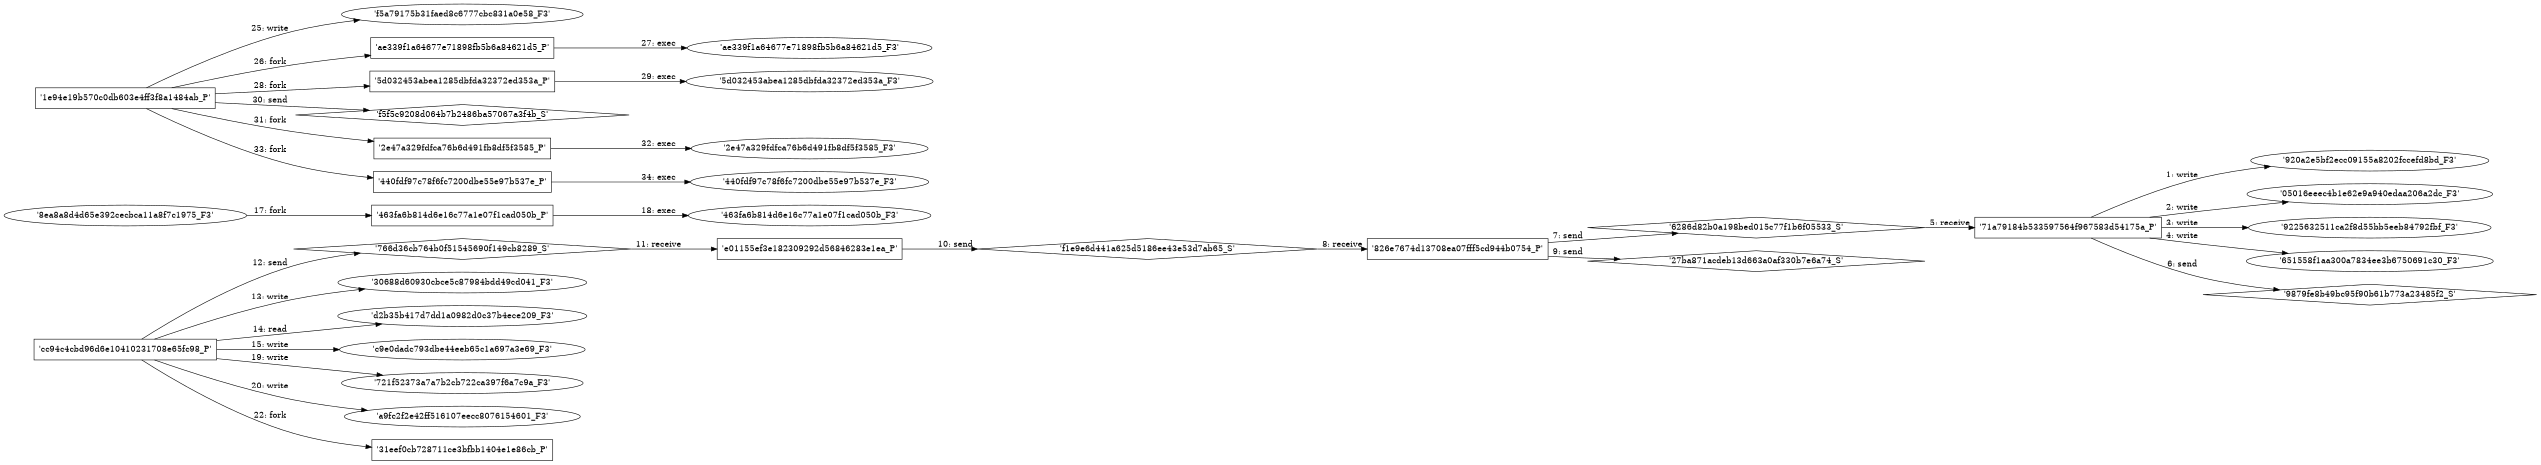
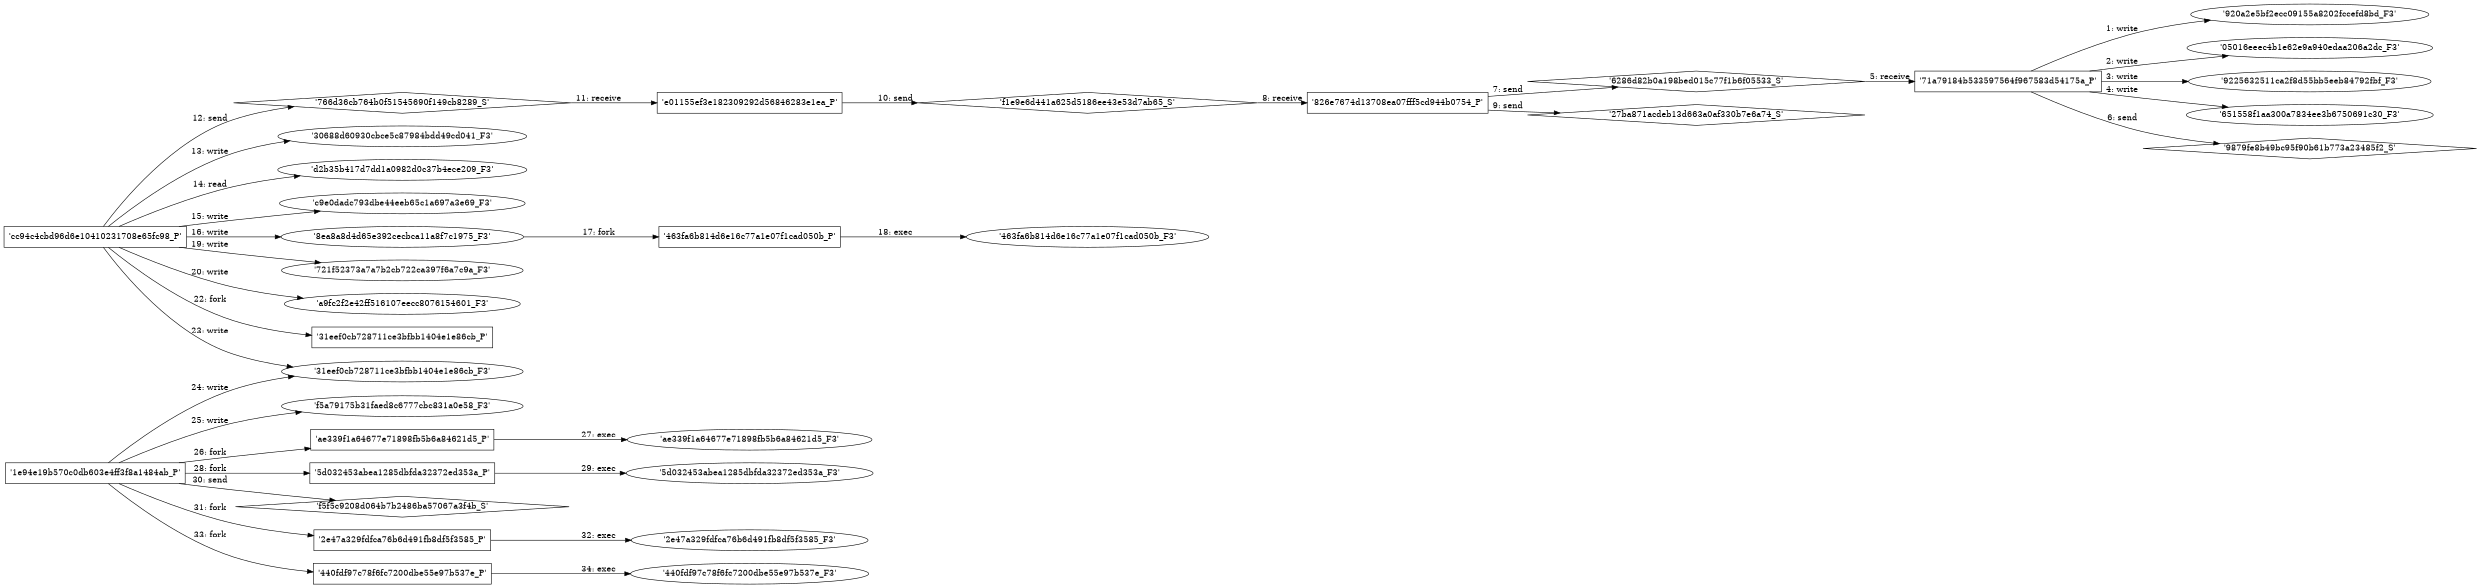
edge "'cc94c4cbd96d6e10410231708e65fc98_P'" -> "'8ea8a8d4d65e392cecbca11a8f7c1975_F3'": added, label "16: write"
node "'31eef0cb728711ce3bfbb1404e1e86cb_F3'": added
